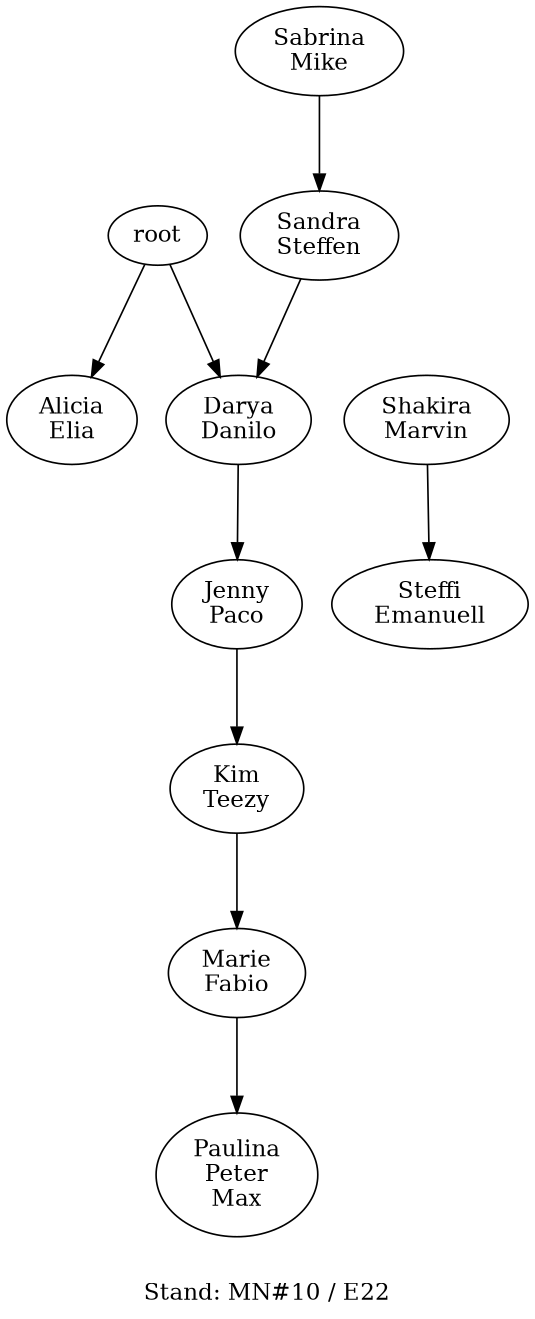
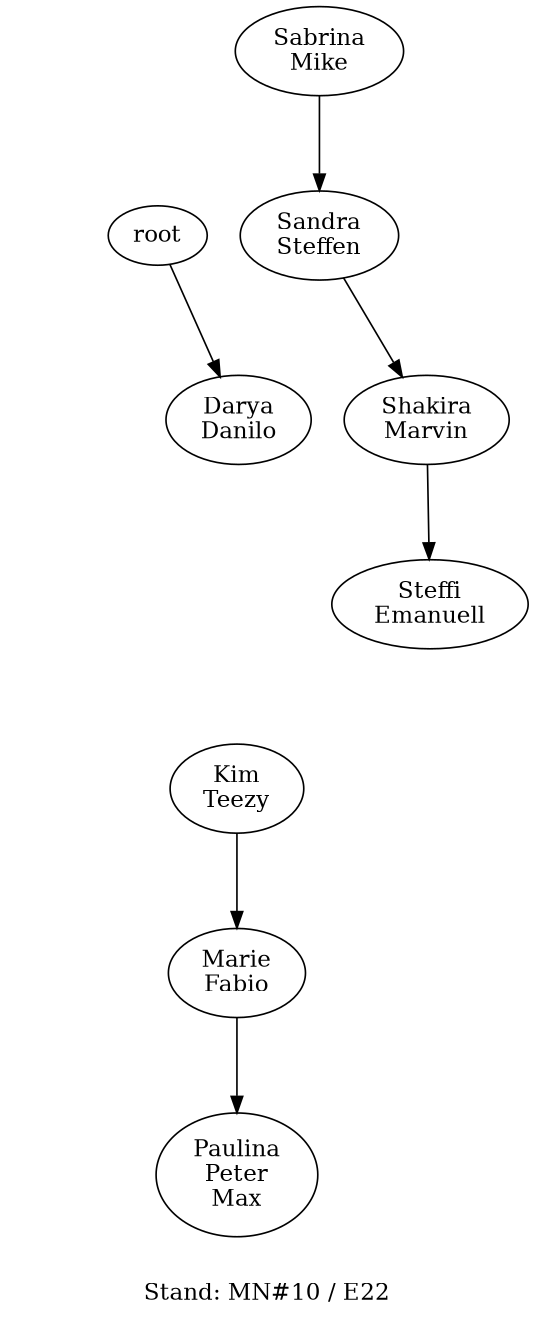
edge "Sandra Steffen" -> "Darya Danilo": now "Sandra Steffen" -> "Shakira Marvin"
node "Alicia Elia": removed
node "Jenny Paco": removed
